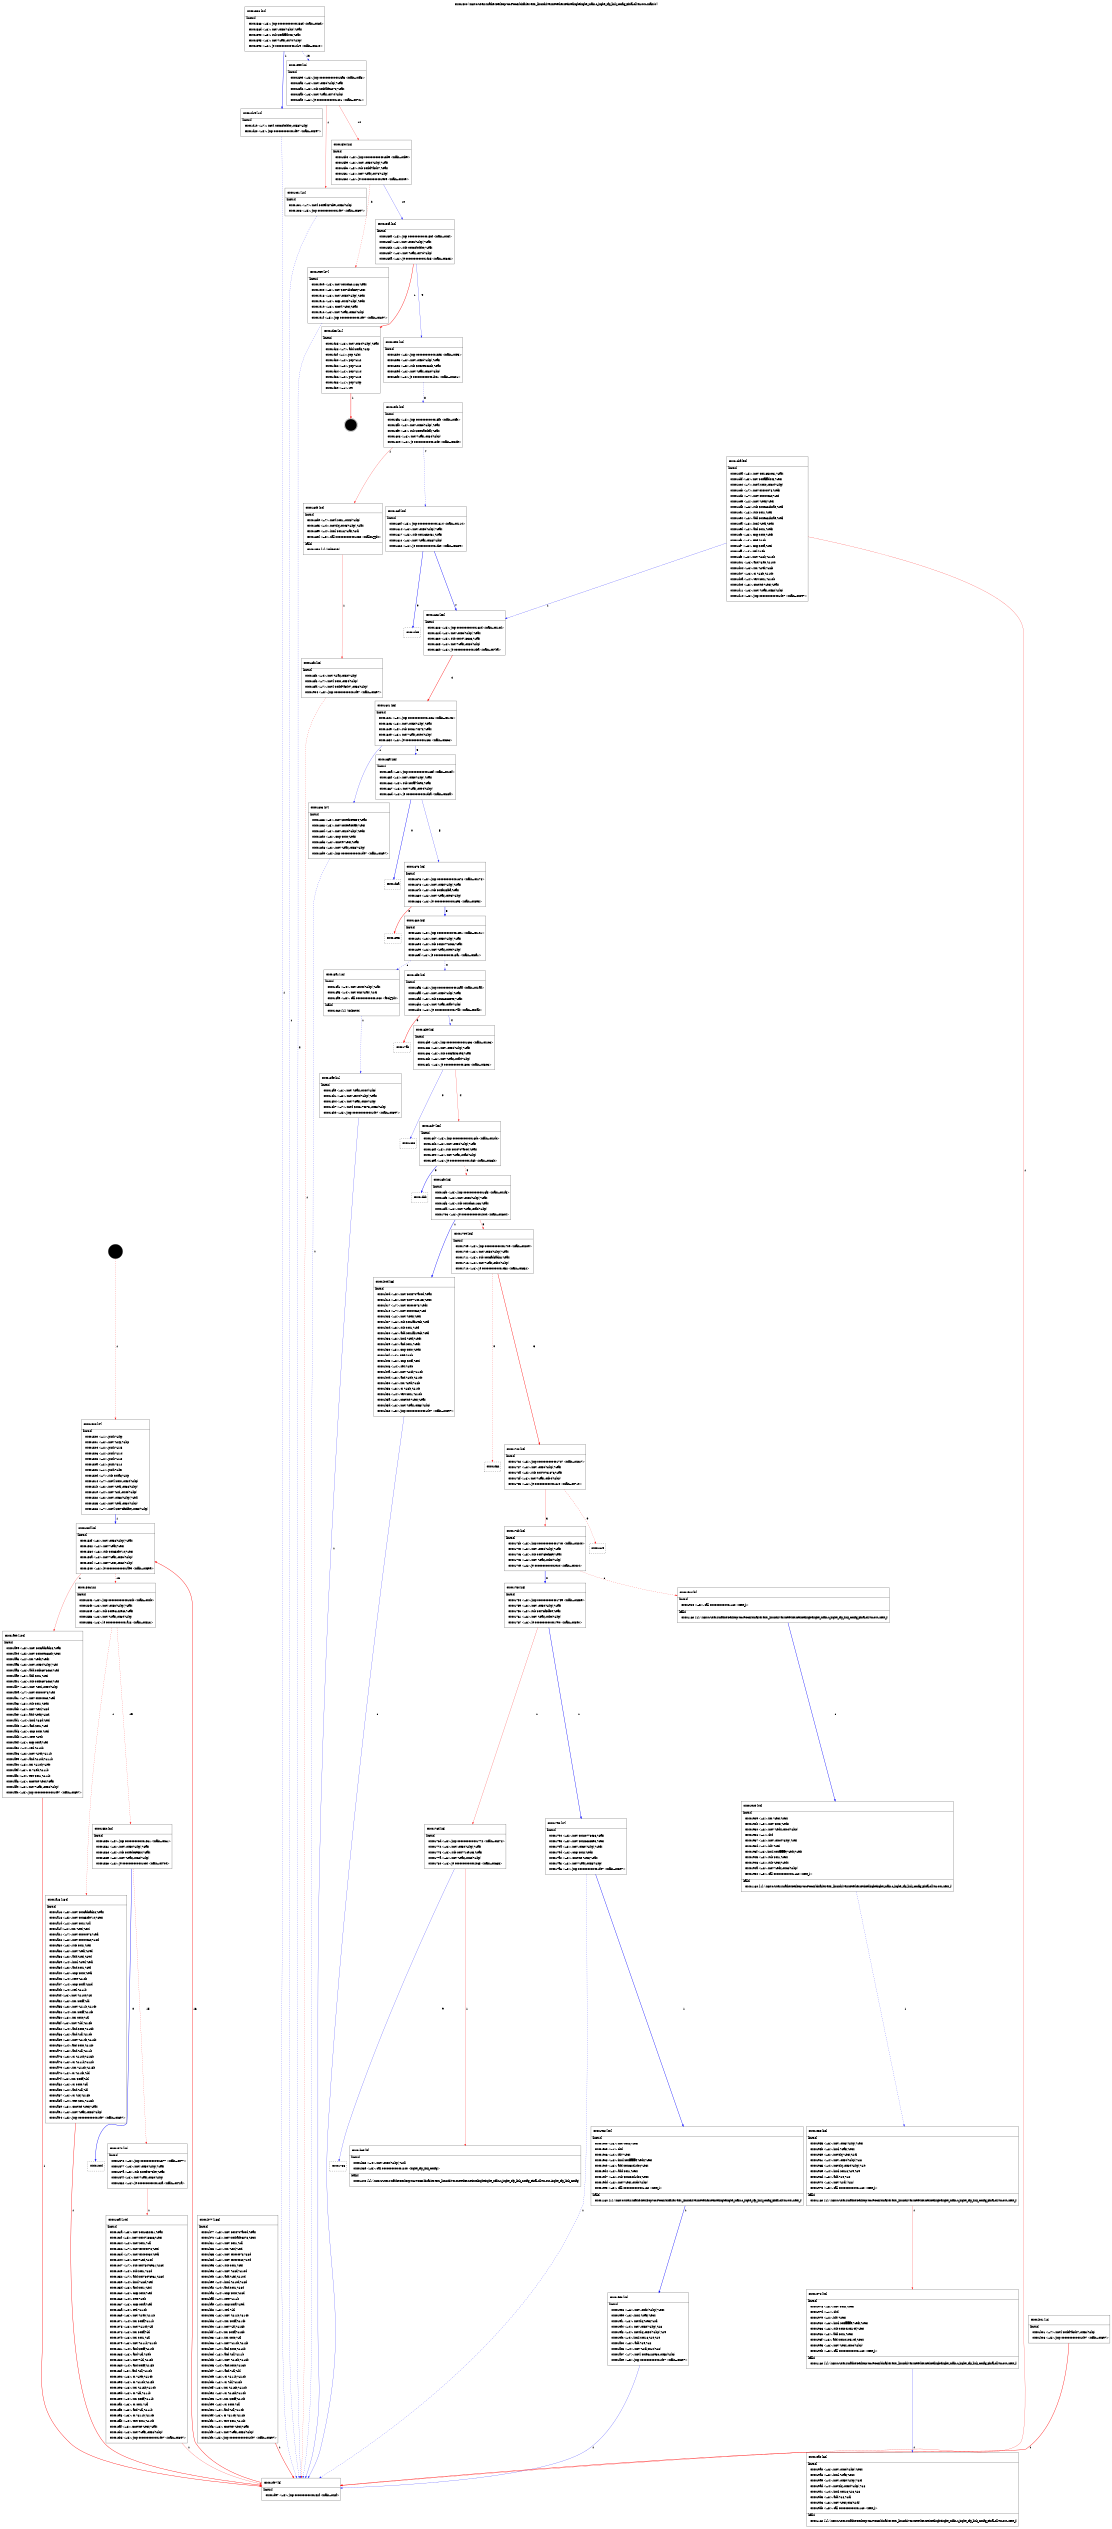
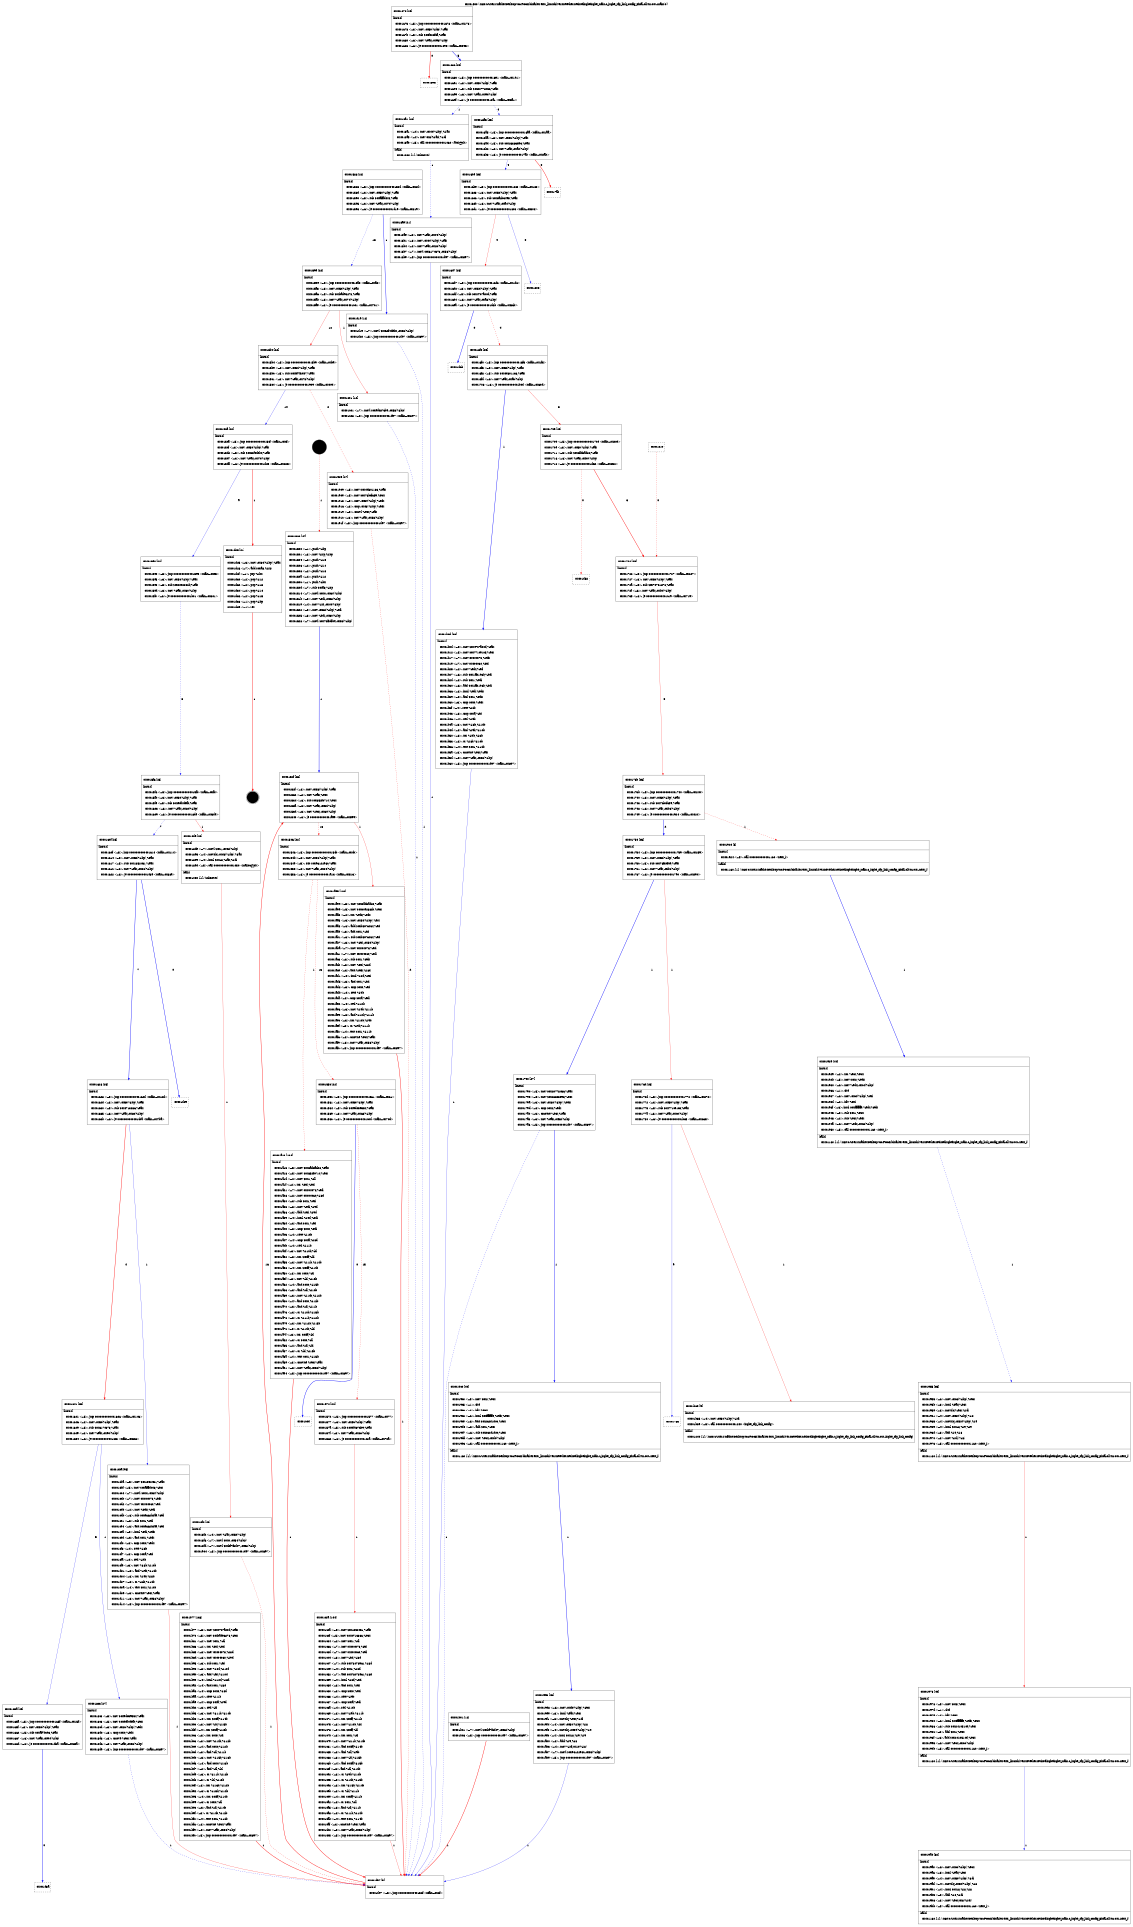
edge "0x401cba [95]" -> "0x401628 [25]": reversed
edge "0x40165a [25]" -> "0x401673 [25]": removed, label "5"
edge "0x401909 [27]" -> "0x401d97 [5]": color blue -> red
edge "0x401722 [25]" -> "0x401c19": reversed
